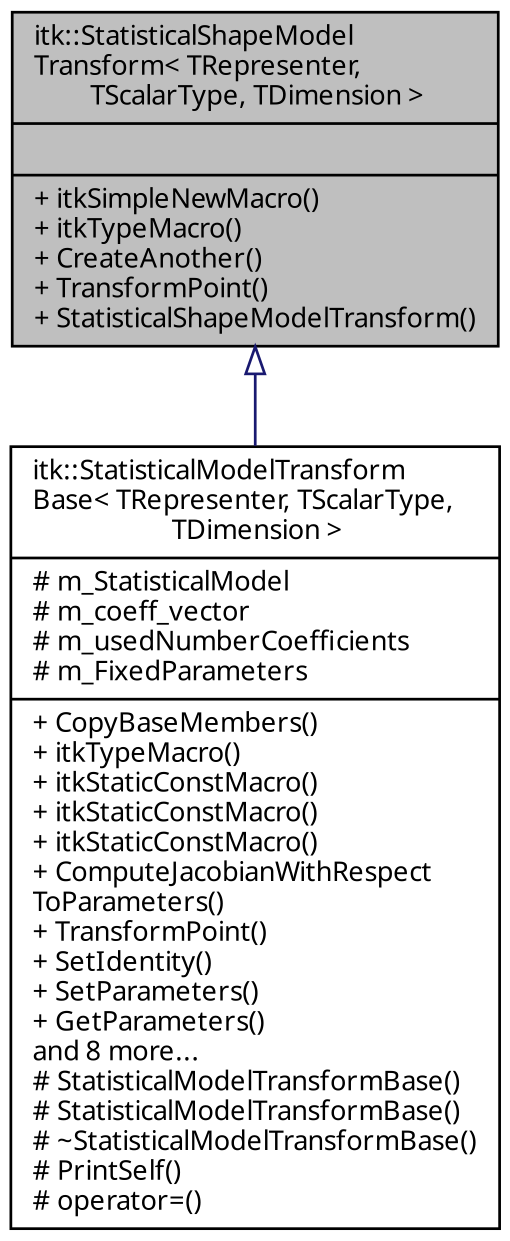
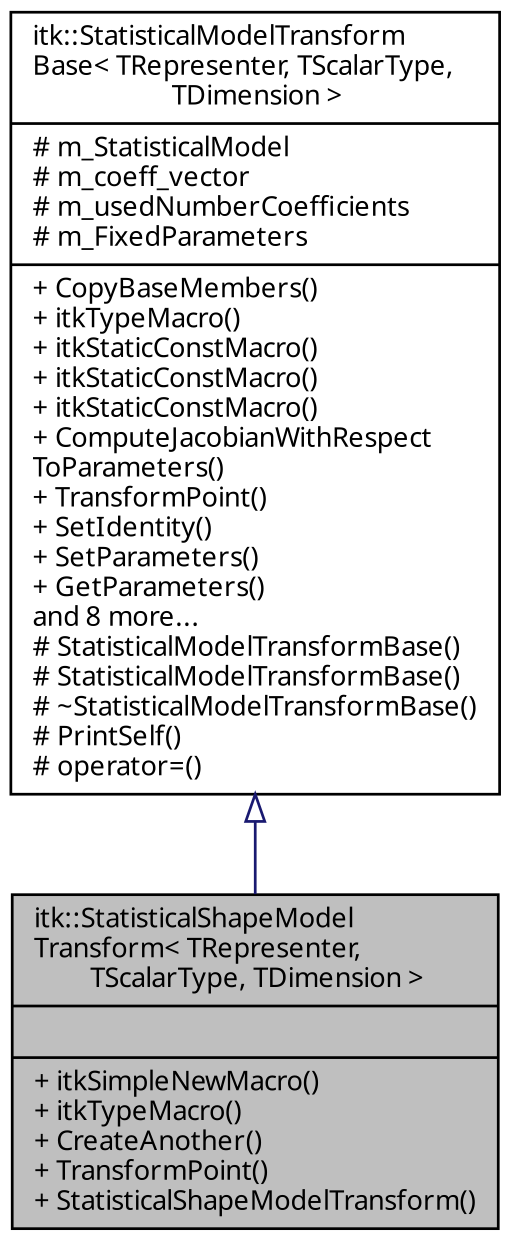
edge "itk::StatisticalModelTransform" -> "itk::StatisticalShapeModel": reversed
